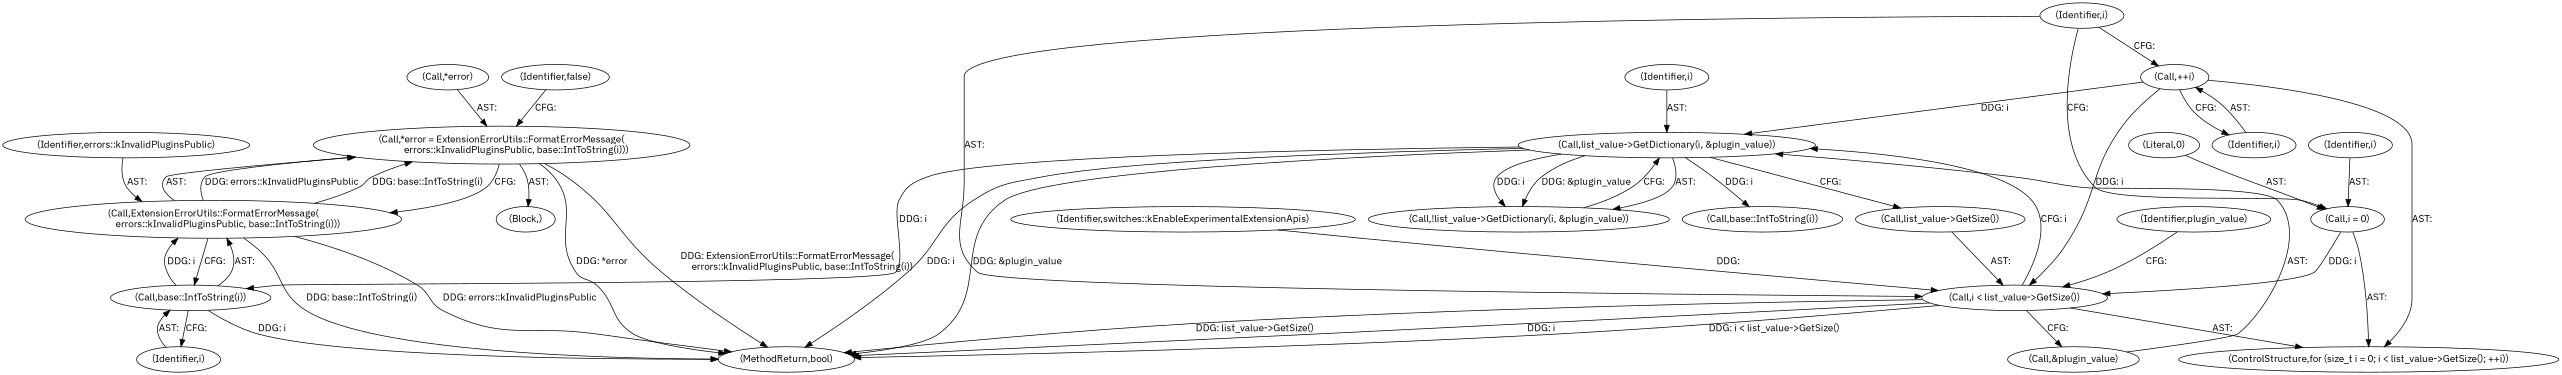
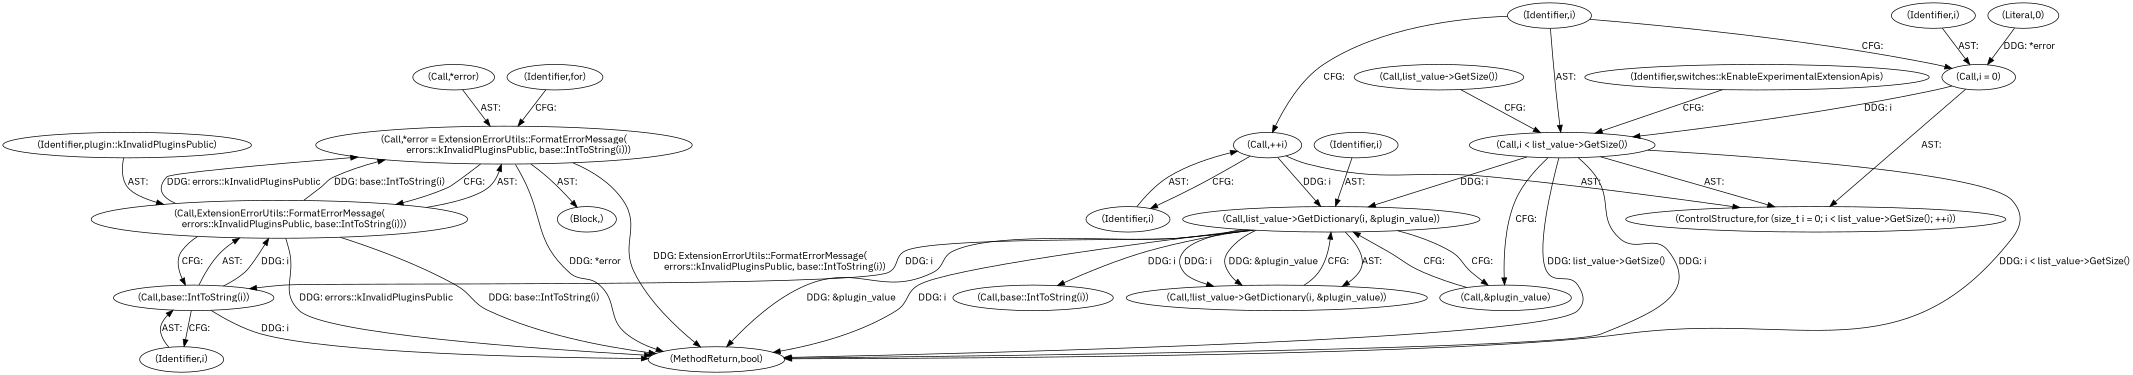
node "(Identifier,false)": label "(Identifier,false)" -> "(Identifier,for)"
node "(Identifier,errors::kInvalidPluginsPublic)": label "(Identifier,errors::kInvalidPluginsPublic)" -> "(Identifier,plugin::kInvalidPluginsPublic)"
edge "(Call,++i)" -> "(Call,i < list_value->GetSize())": removed, label "DDG: i"
edge "(Call,list_value->GetDictionary(i, &plugin_value))" -> "(Call,list_value->GetSize())": now "(Call,list_value->GetDictionary(i, &plugin_value))" -> "(Call,&plugin_value)"
edge "(Literal,0)" -> "(Call,i = 0)": label "AST: " -> "DDG: *error"
edge "(Call,i < list_value->GetSize())" -> "(Call,list_value->GetDictionary(i, &plugin_value))": label "CFG: i" -> "DDG: i"
node "(Identifier,plugin_value)": removed
edge "(Identifier,switches::kEnableExperimentalExtensionApis)" -> "(Call,i < list_value->GetSize())": label "DDG: " -> "CFG: "
edge "(Call,list_value->GetSize())" -> "(Call,i < list_value->GetSize())": label "AST: " -> "CFG: "
edge "(Call,&plugin_value)" -> "(Call,list_value->GetDictionary(i, &plugin_value))": label "AST: " -> "CFG: "
